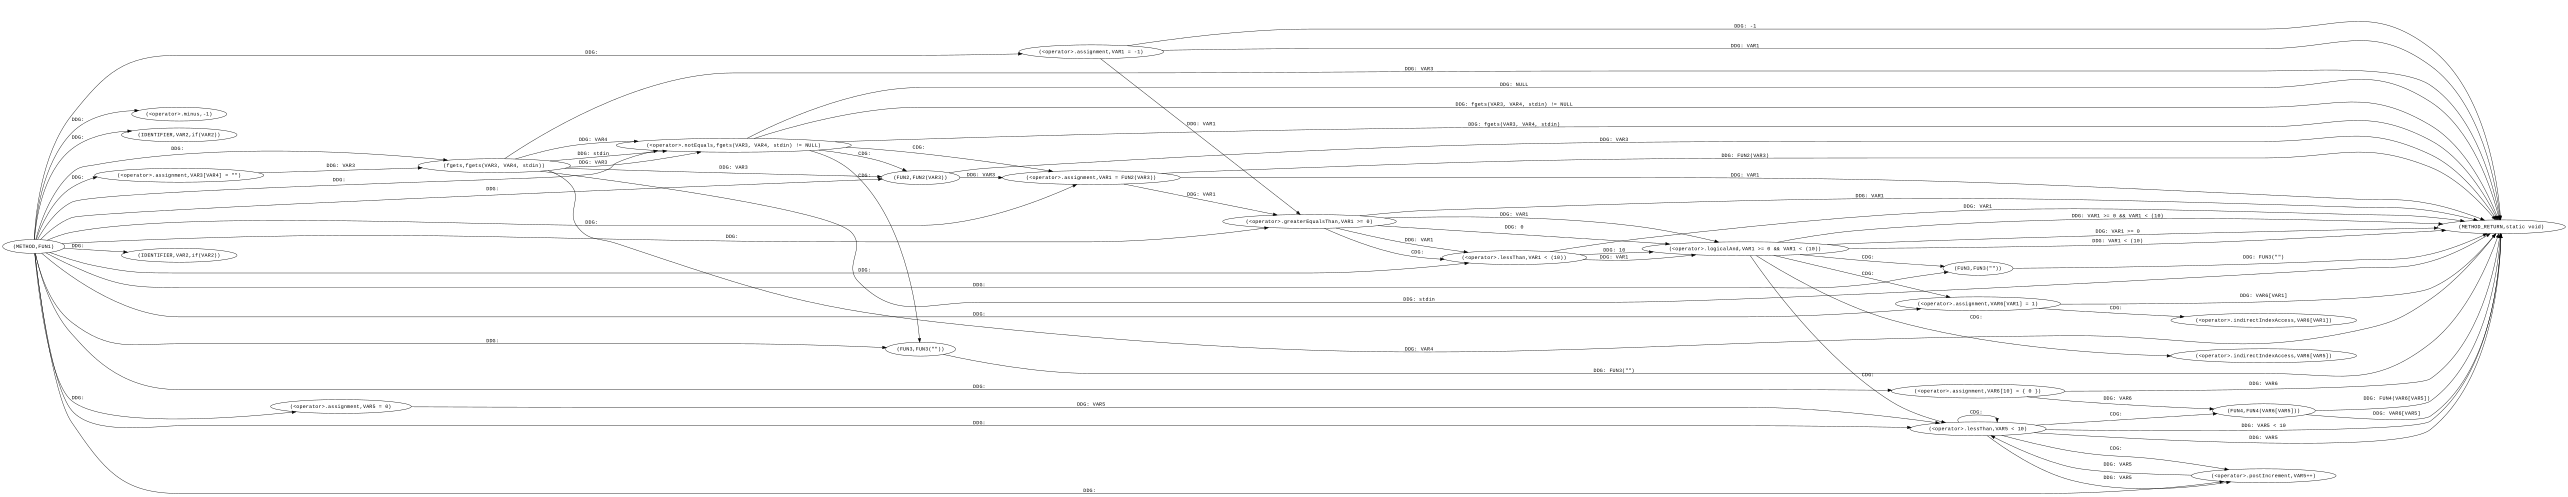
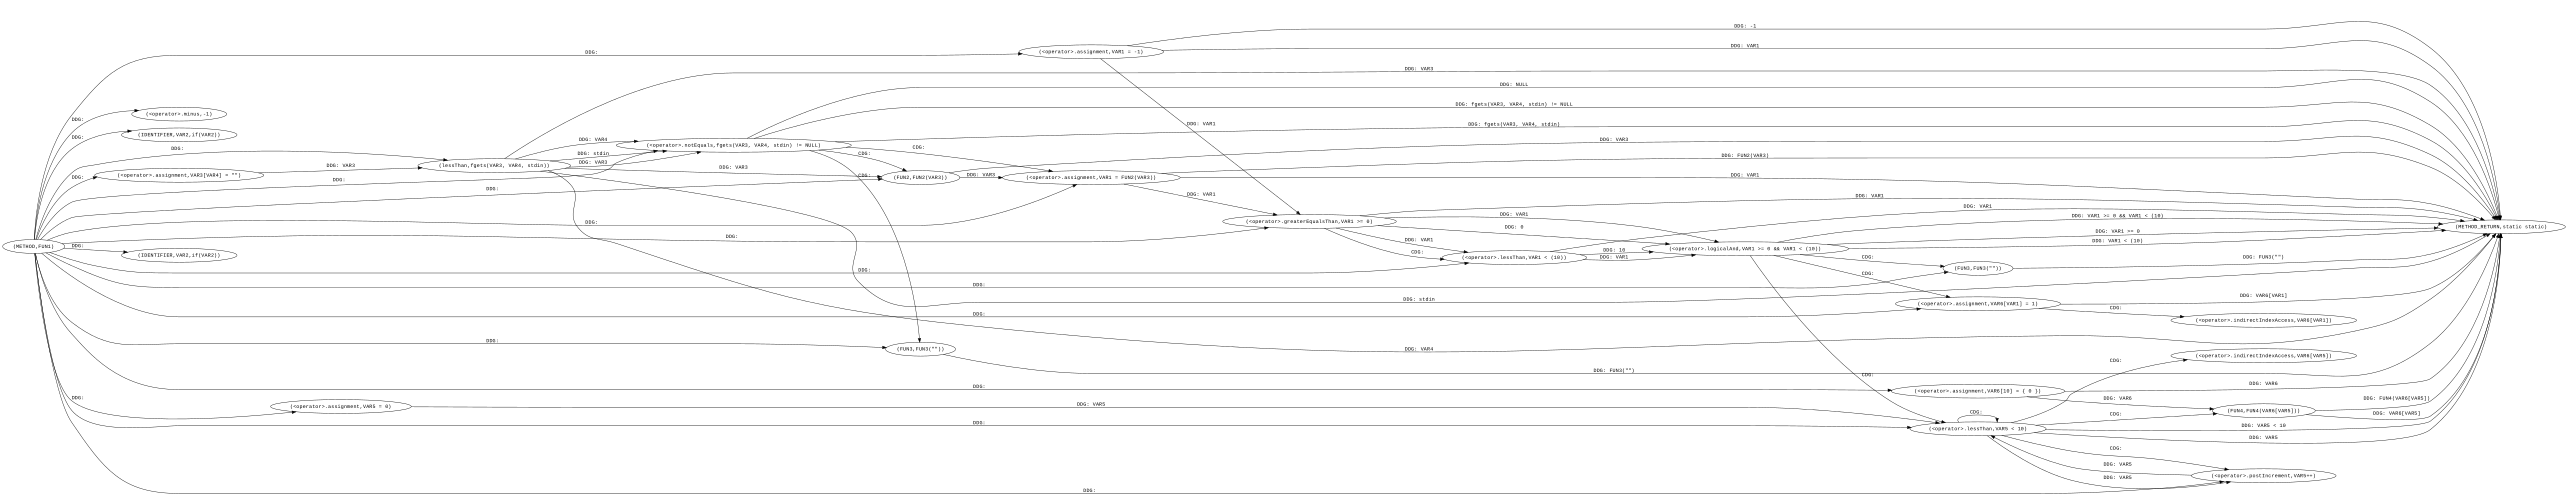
node "(fgets,fgets(VAR3, VAR4, stdin))": label "(fgets,fgets(VAR3, VAR4, stdin))" -> "(lessThan,fgets(VAR3, VAR4, stdin))"
node "(METHOD_RETURN,static void)": label "(METHOD_RETURN,static void)" -> "(METHOD_RETURN,static static)"
edge "(<operator>.logicalAnd,VAR1 >= 0 && VAR1 < (10))" -> "(<operator>.indirectIndexAccess,VAR6[VAR5])": now "(<operator>.lessThan,VAR5 < 10)" -> "(<operator>.indirectIndexAccess,VAR6[VAR5])"
